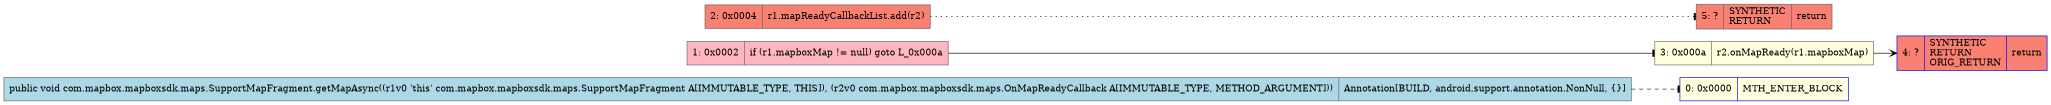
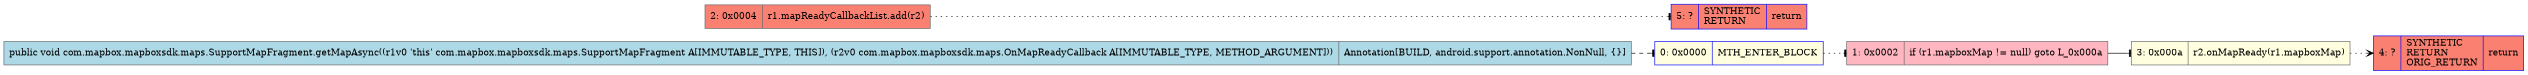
node "5: ?": color gray40 -> blue
edge "0: 0x0000" -> "1: 0x0002": added
edge "3: 0x000a" -> "4: ?": style solid -> dotted
